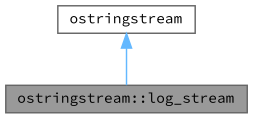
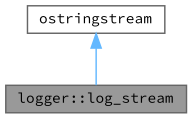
node "ostringstream::log_stream": label "ostringstream::log_stream" -> "logger::log_stream"
